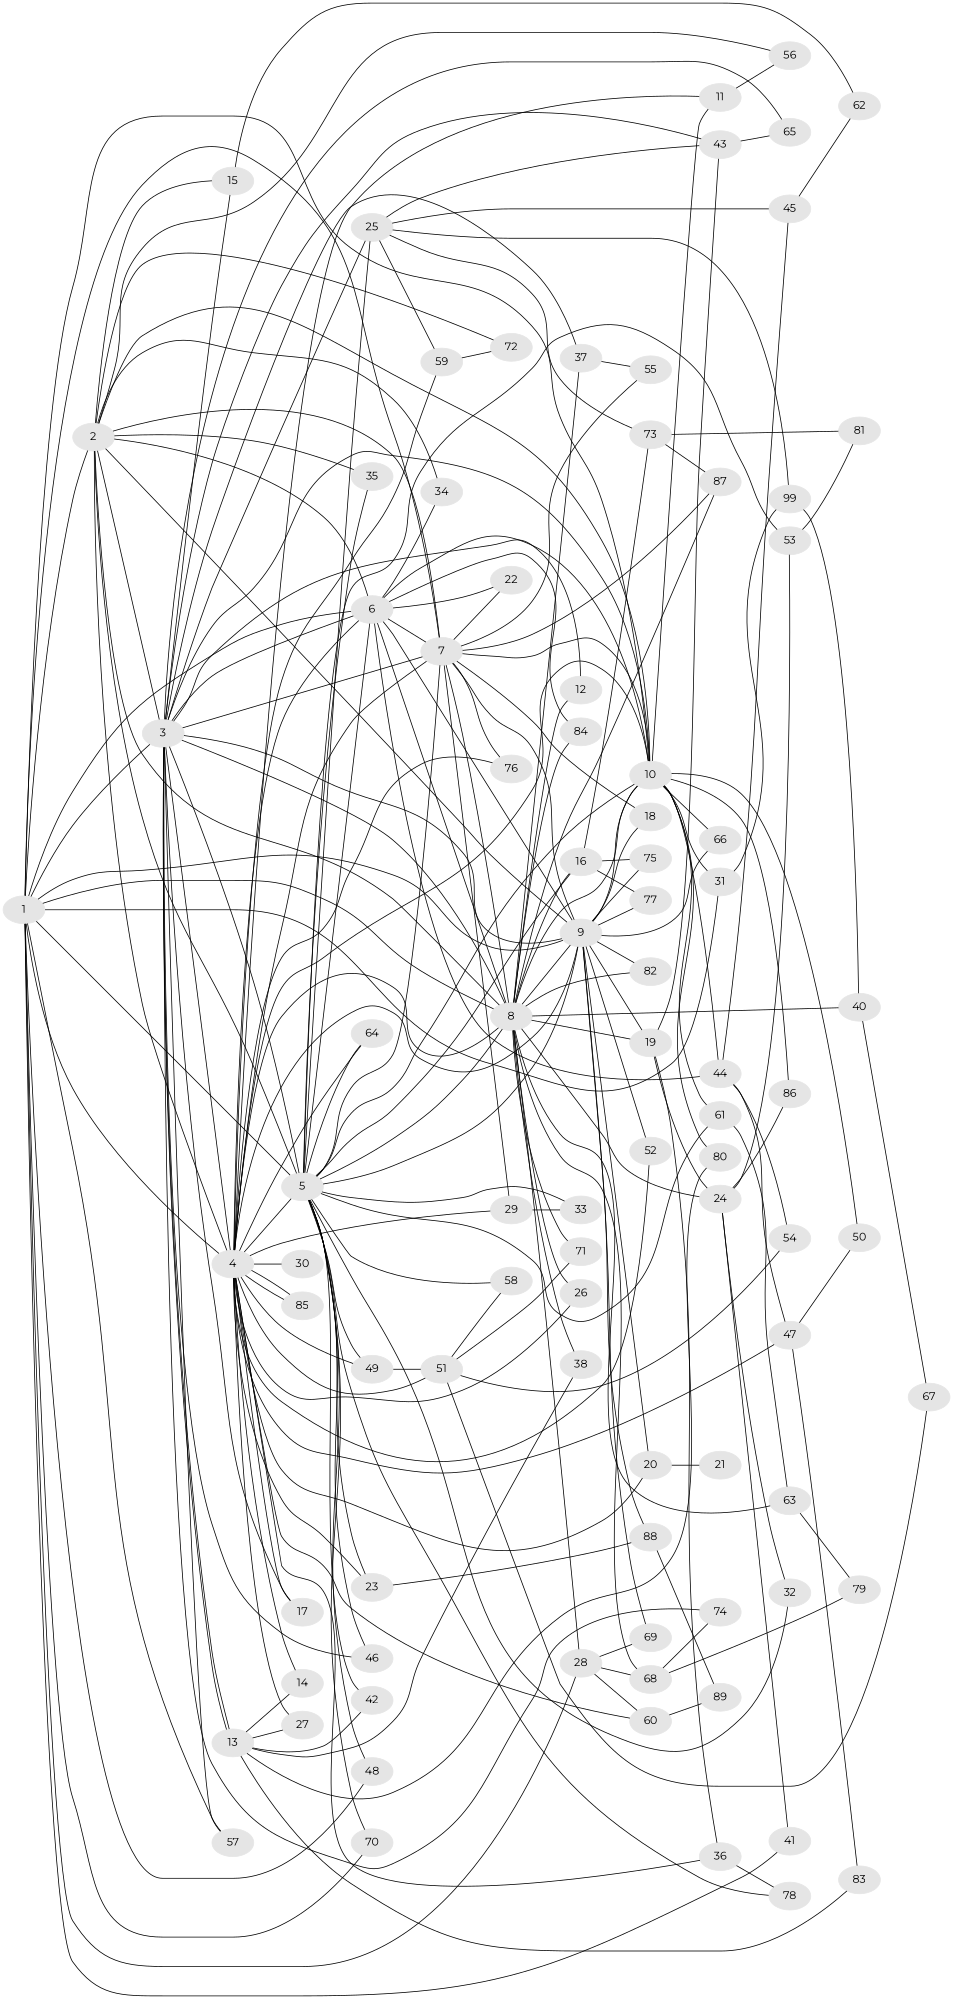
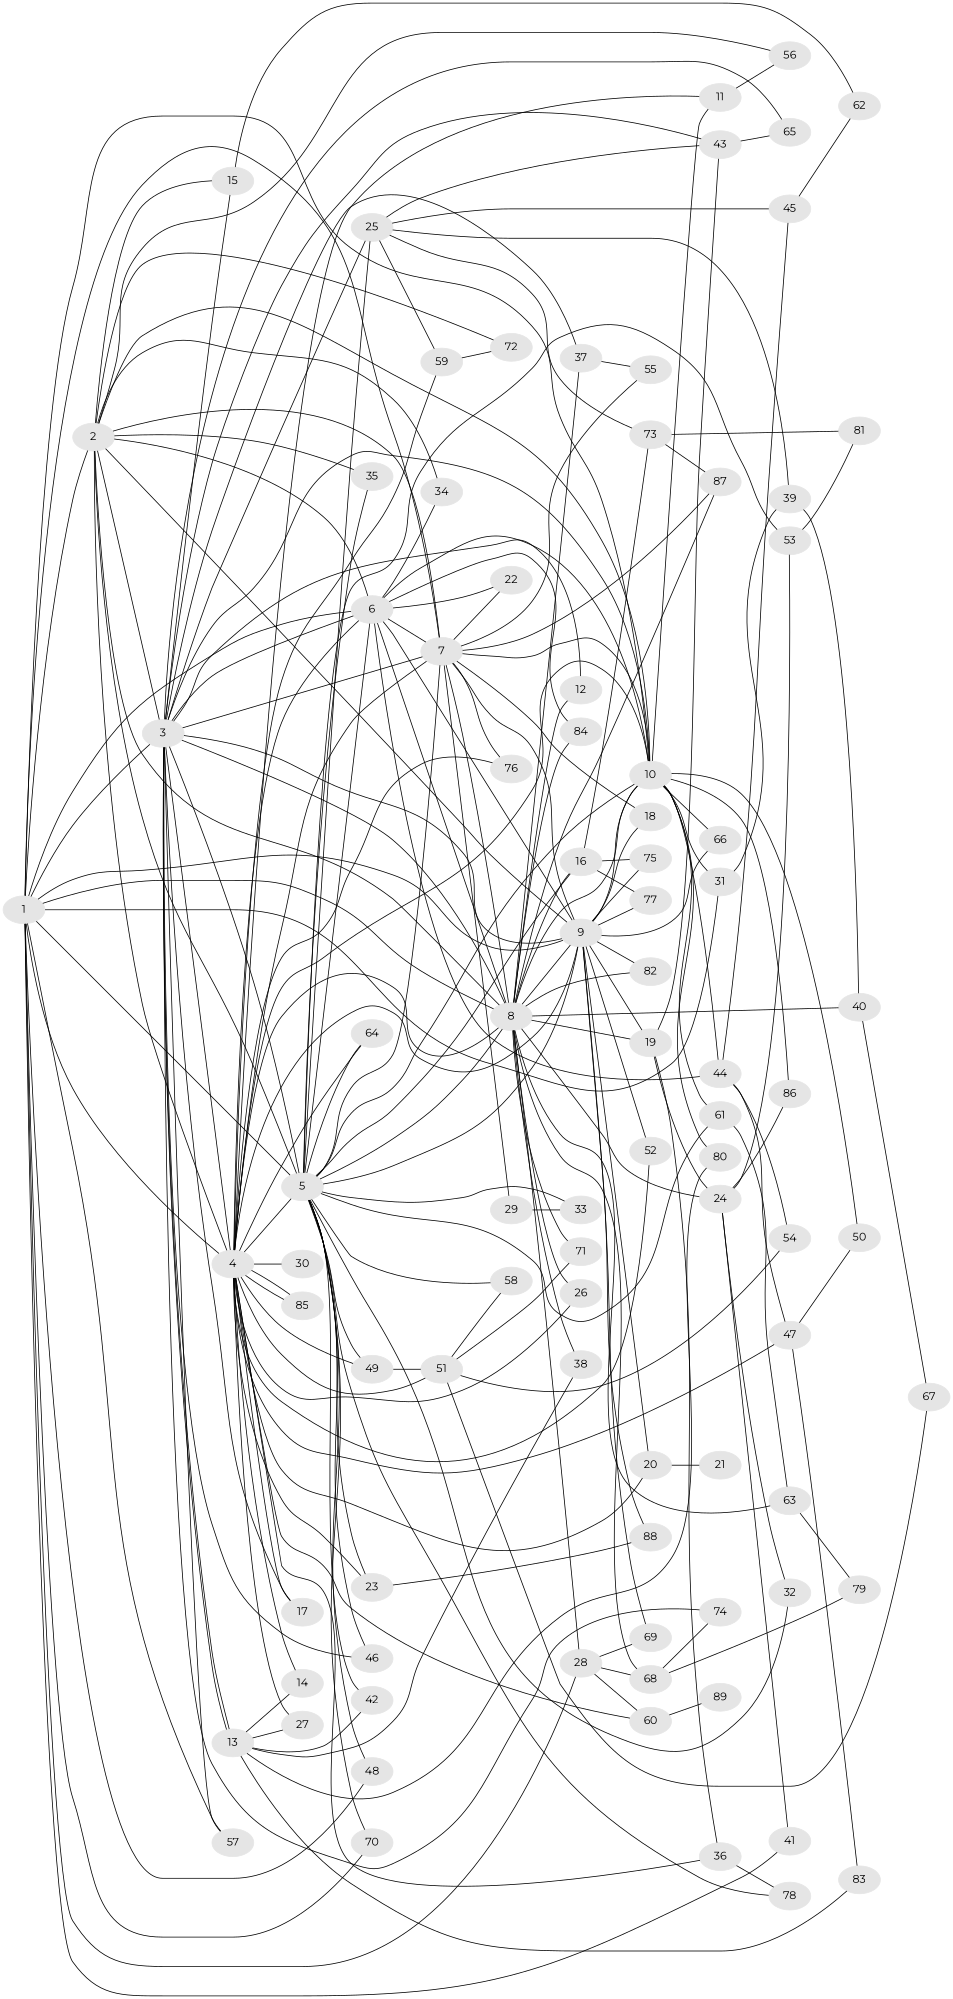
node "99": label "99" -> "39"
edge "29" -- "4": removed
edge "88" -- "89": removed
